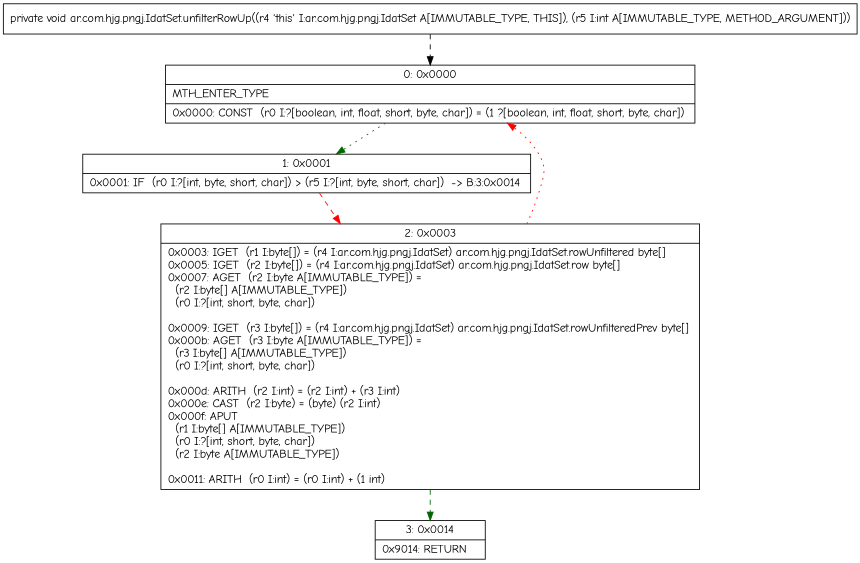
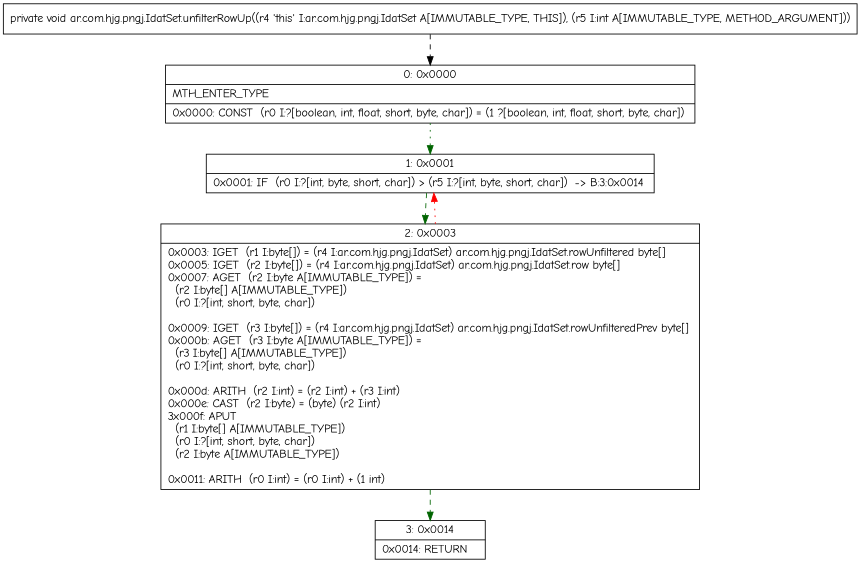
edge "2: 0x0003" -> "0: 0x0000": now "2: 0x0003" -> "1: 0x0001"
edge "1: 0x0001" -> "2: 0x0003": color red -> darkgreen
node "2: 0x0003": text "0x000f: APUT" -> "3x000f: APUT"
node "3: 0x0014": text "0x9014: RETURN" -> "0x0014: RETURN"
